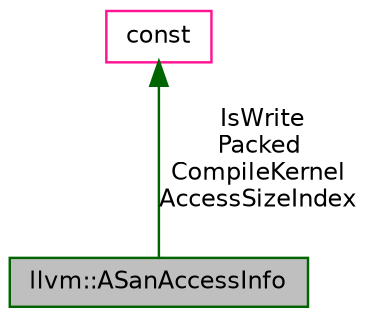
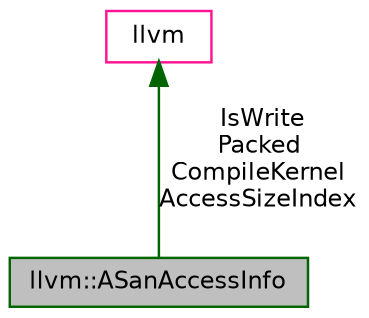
node "const": label "const" -> "llvm"
